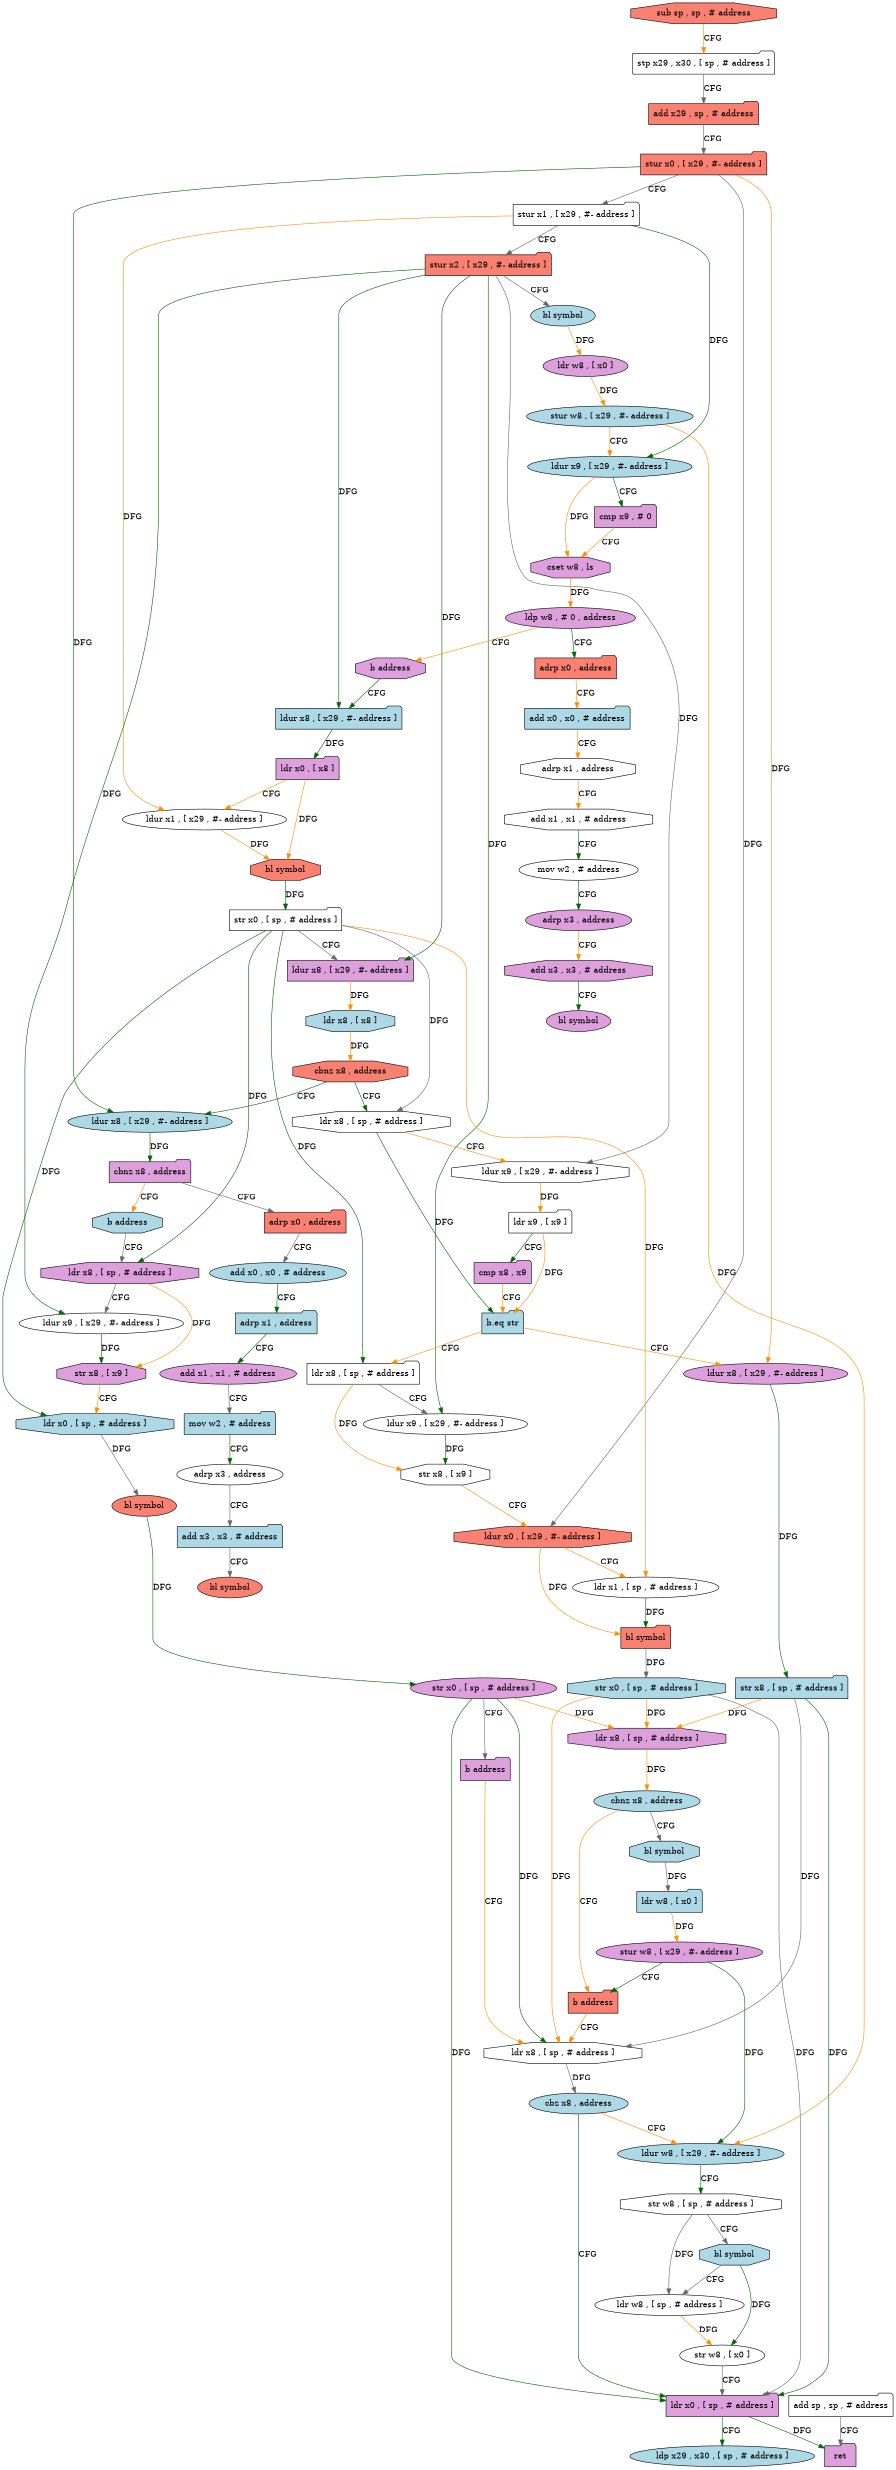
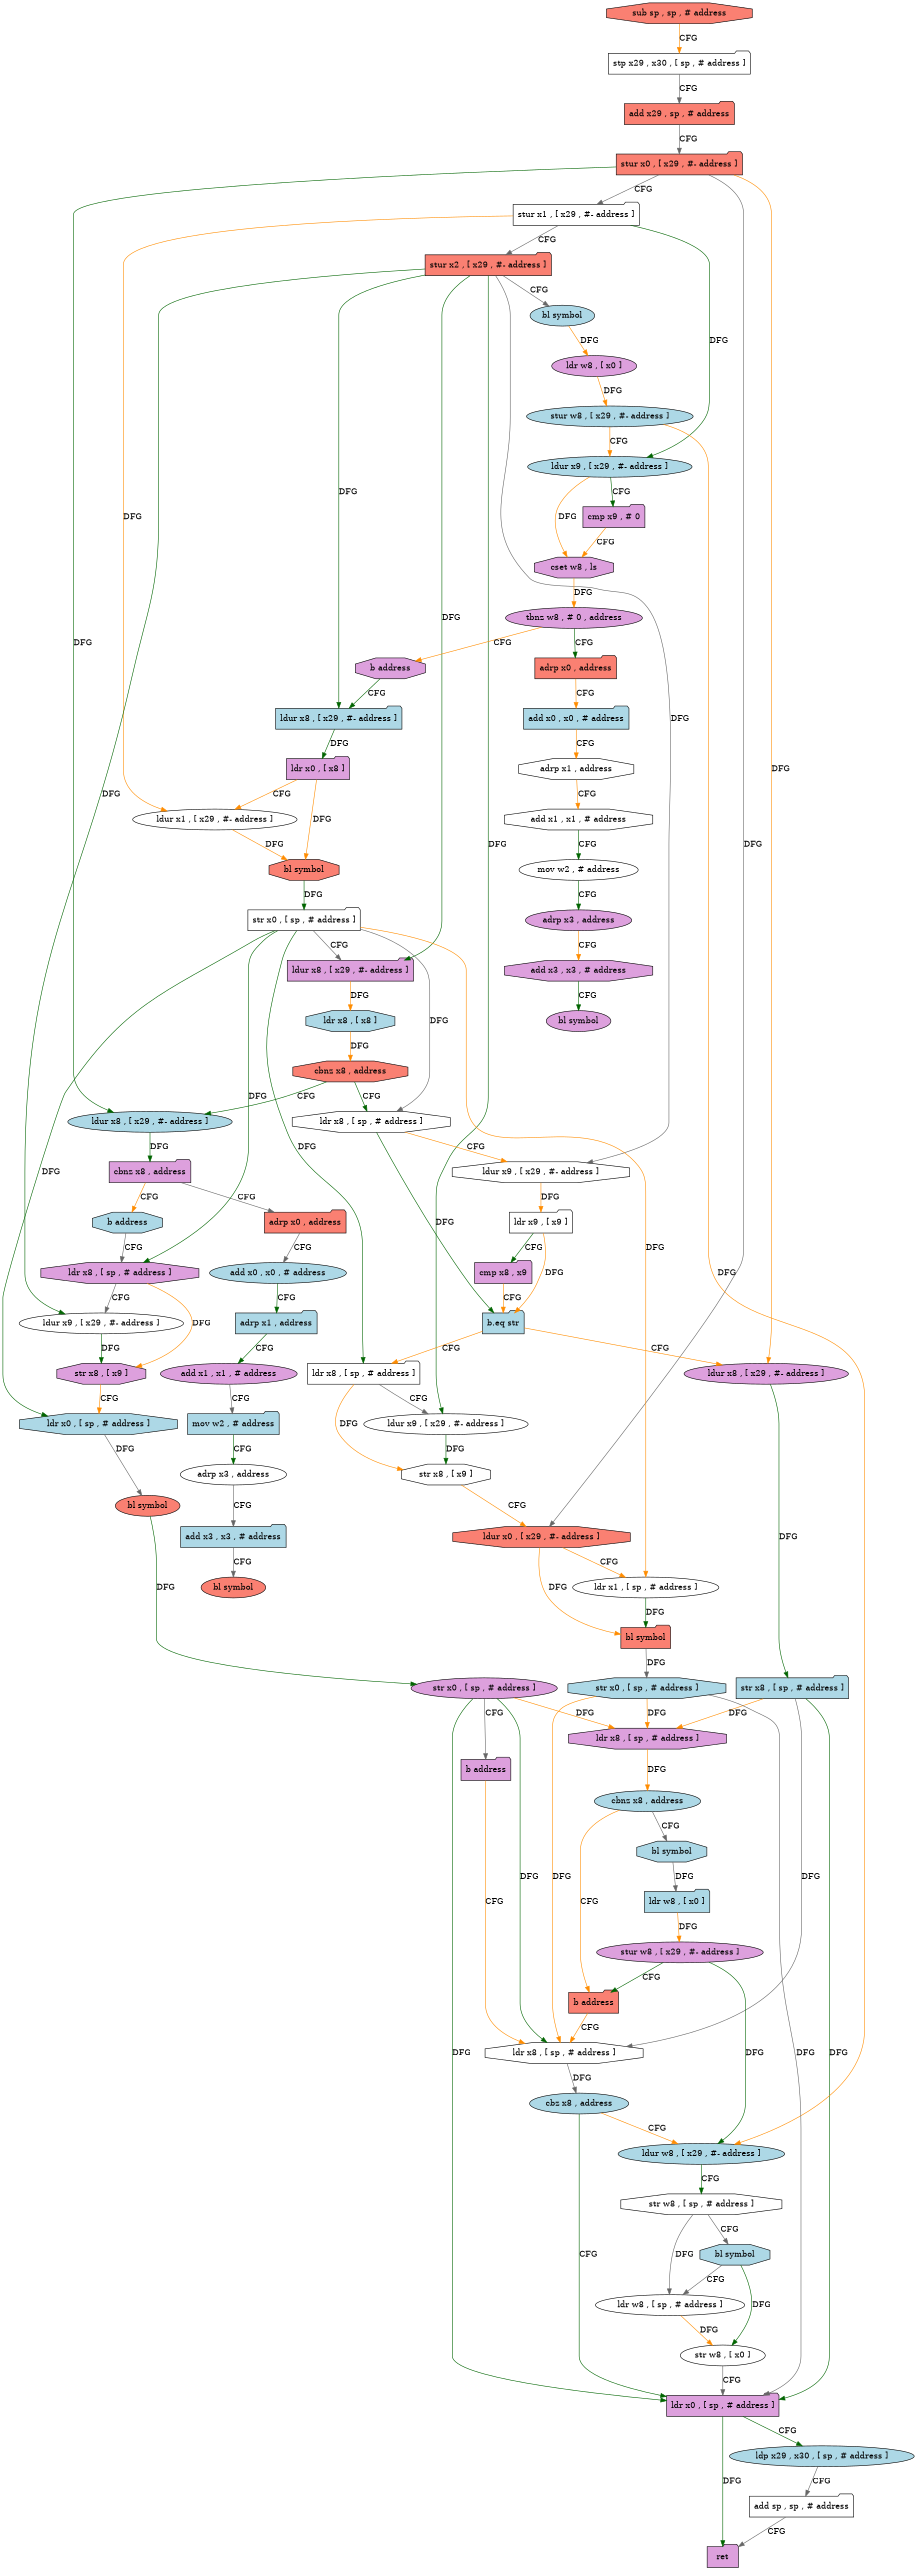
node "ldp w8 , # 0 , address": label "ldp w8 , # 0 , address" -> "tbnz w8 , # 0 , address"
edge "ldp x29 , x30 , [ sp , # address ]" -> "add sp , sp , # address": added, label "CFG"
